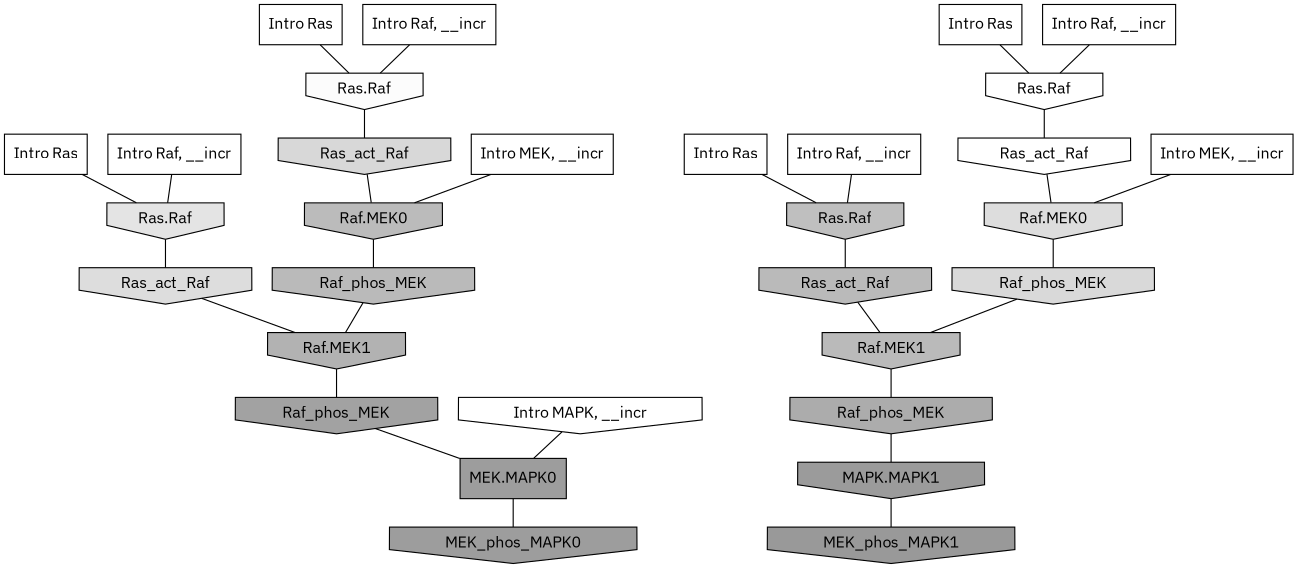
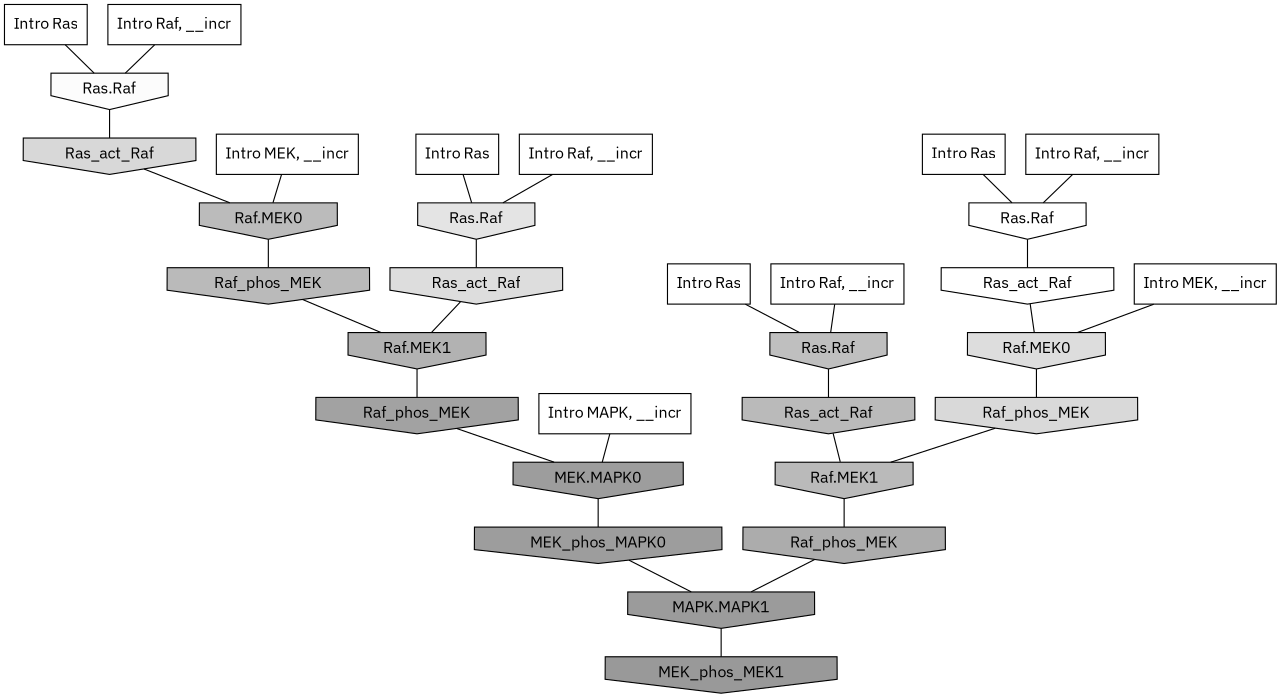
node "Intro MAPK, __incr": shape invhouse -> box
node "MEK.MAPK0": shape box -> invhouse
node "MEK_phos_MAPK1": label "MEK_phos_MAPK1" -> "MEK_phos_MEK1"
edge "MEK_phos_MAPK0" -- "MAPK.MAPK1": added
